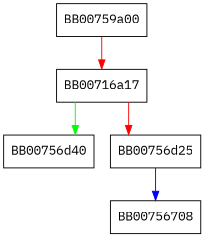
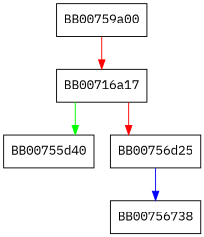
node "BB00756d40": label "BB00756d40" -> "BB00755d40"
node "BB00756708": label "BB00756708" -> "BB00756738"
